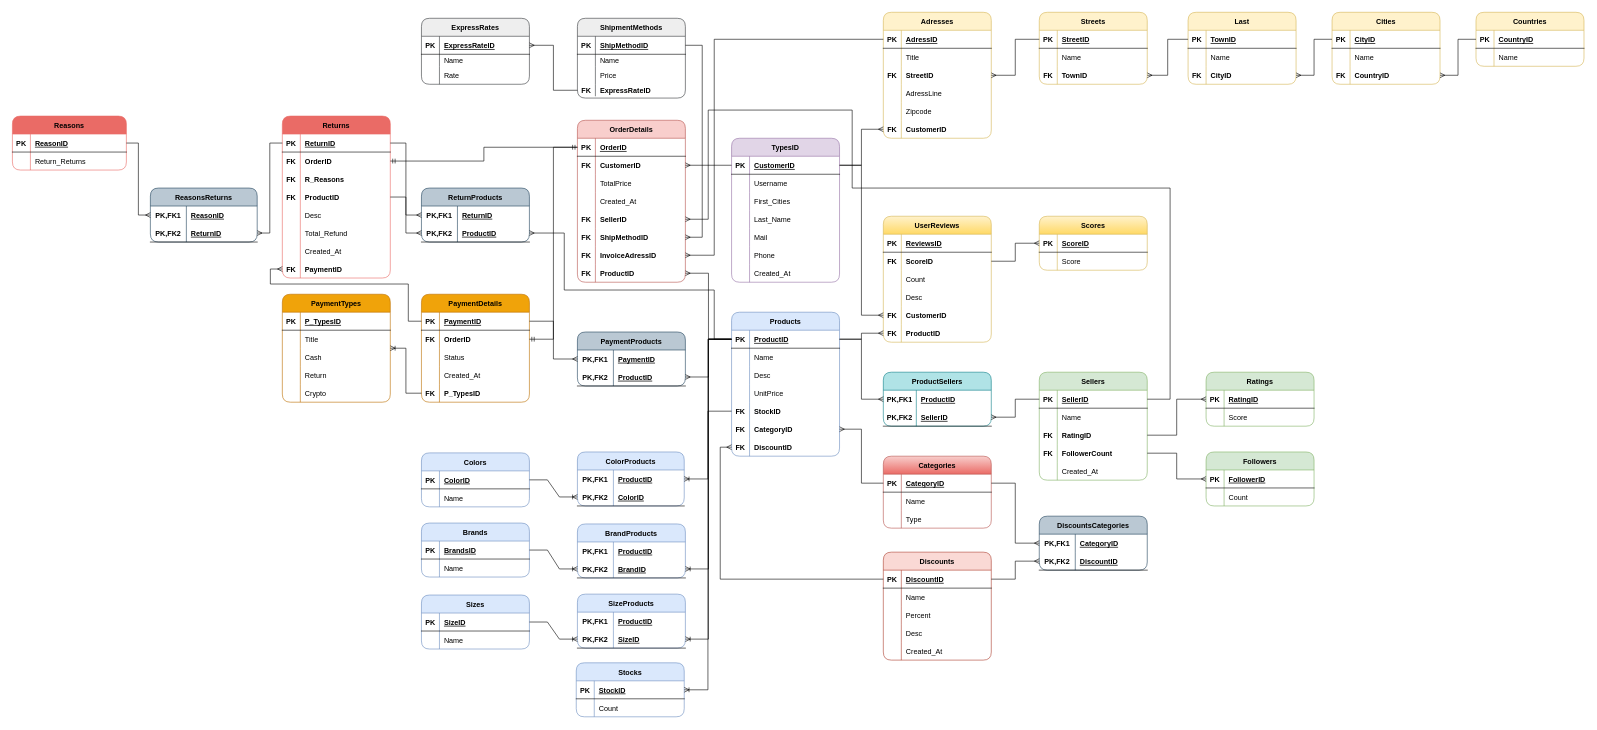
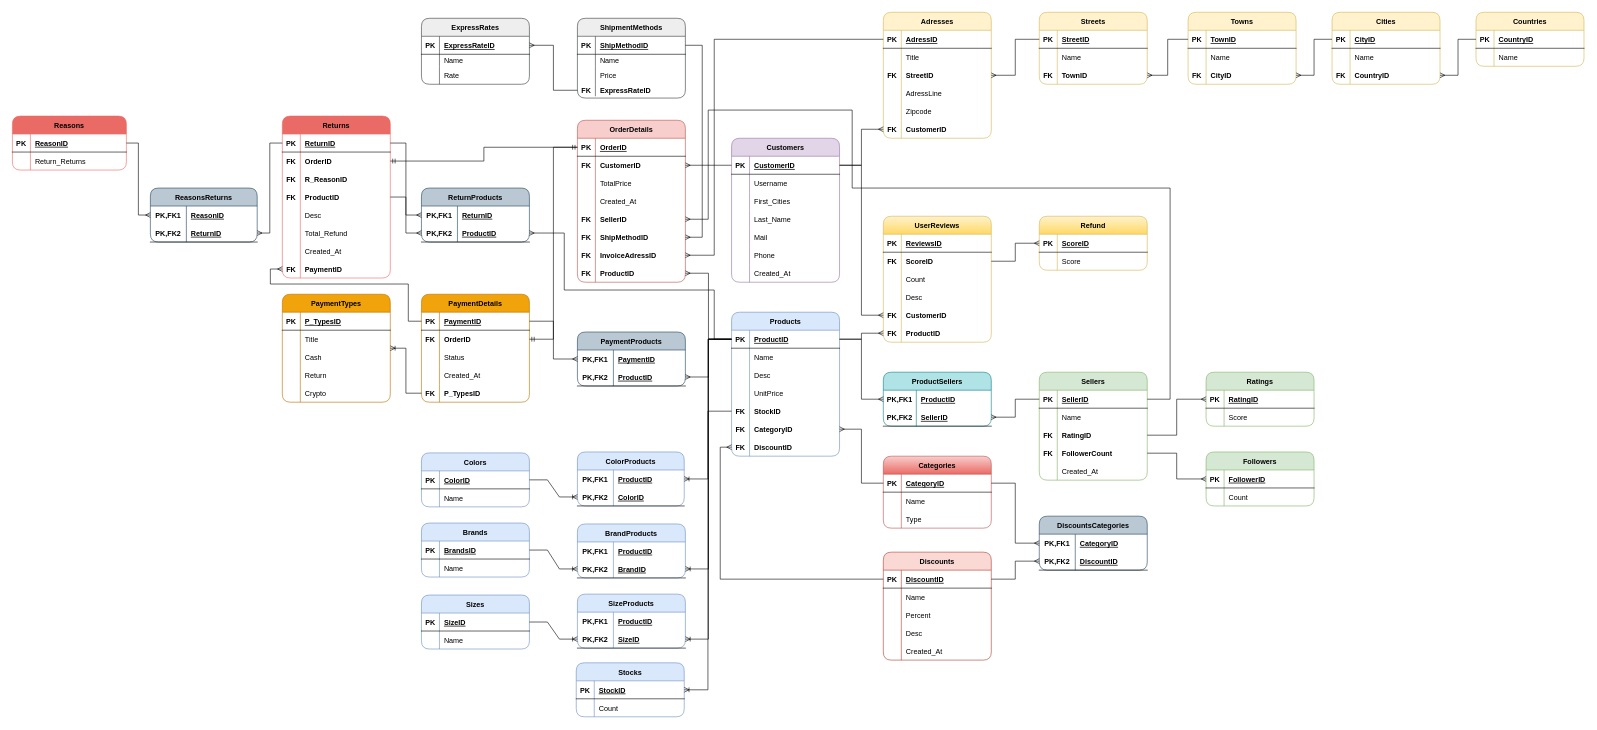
node "Last": label "Last" -> "Towns"
node "TypesID": label "TypesID" -> "Customers"
node "R_Reasons": label "R_Reasons" -> "R_ReasonID"
node "Scores": label "Scores" -> "Refund"
